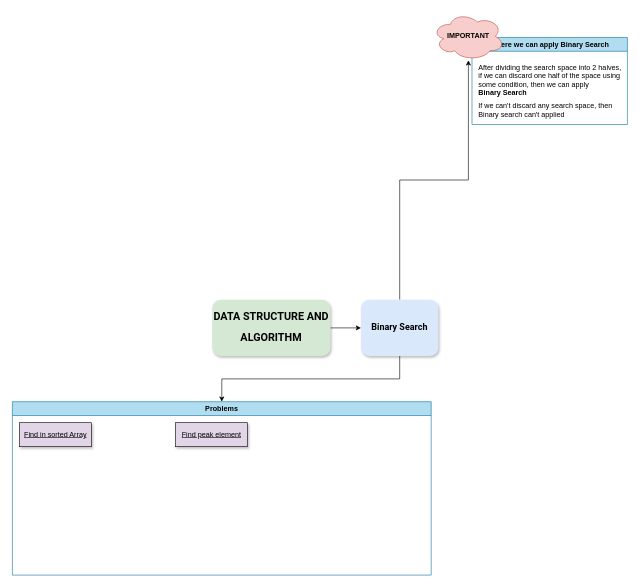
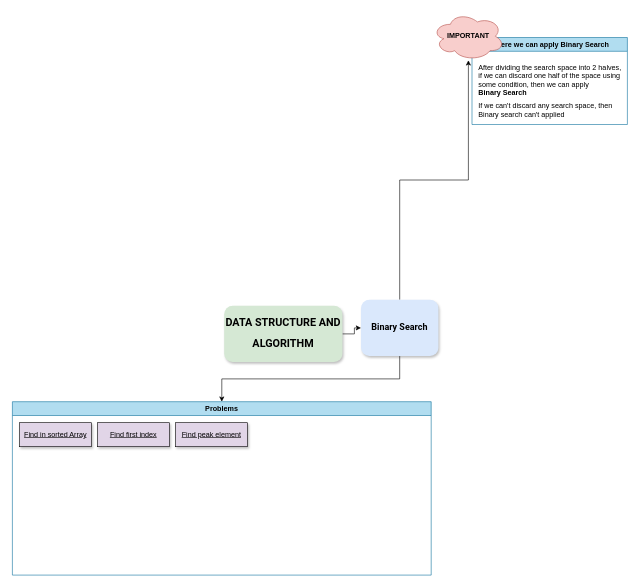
node "DATA STRUCTURE AND ALGORITHM": moved (271, 328) -> (283, 334)
node "Find first index": added
